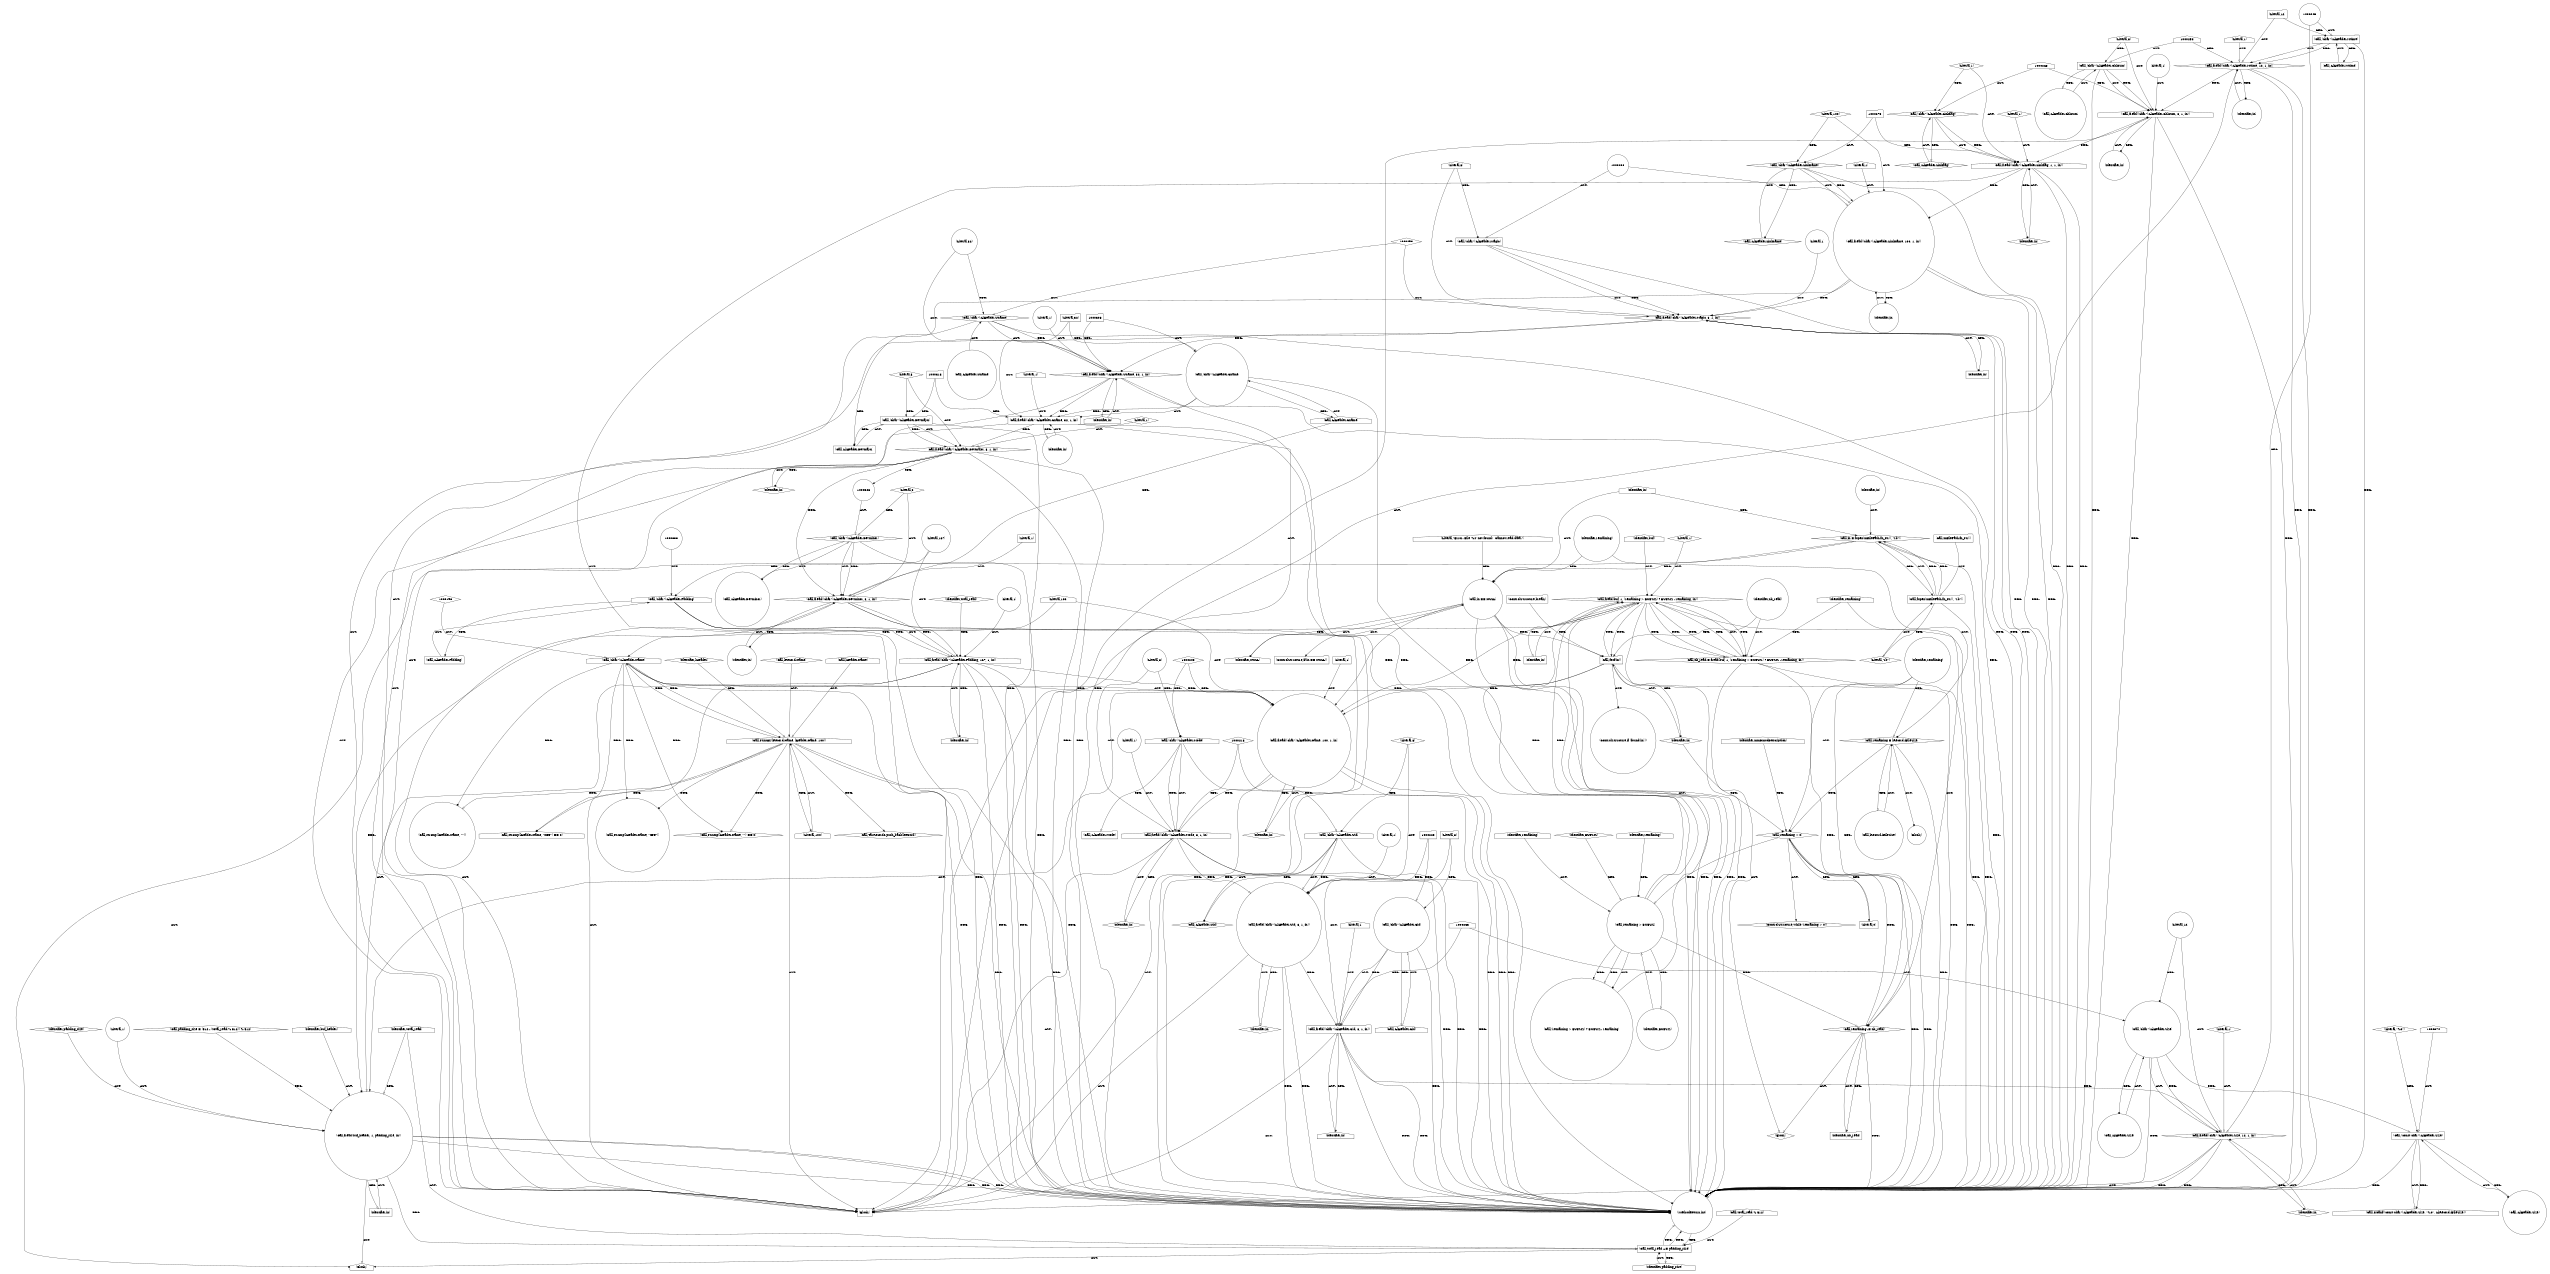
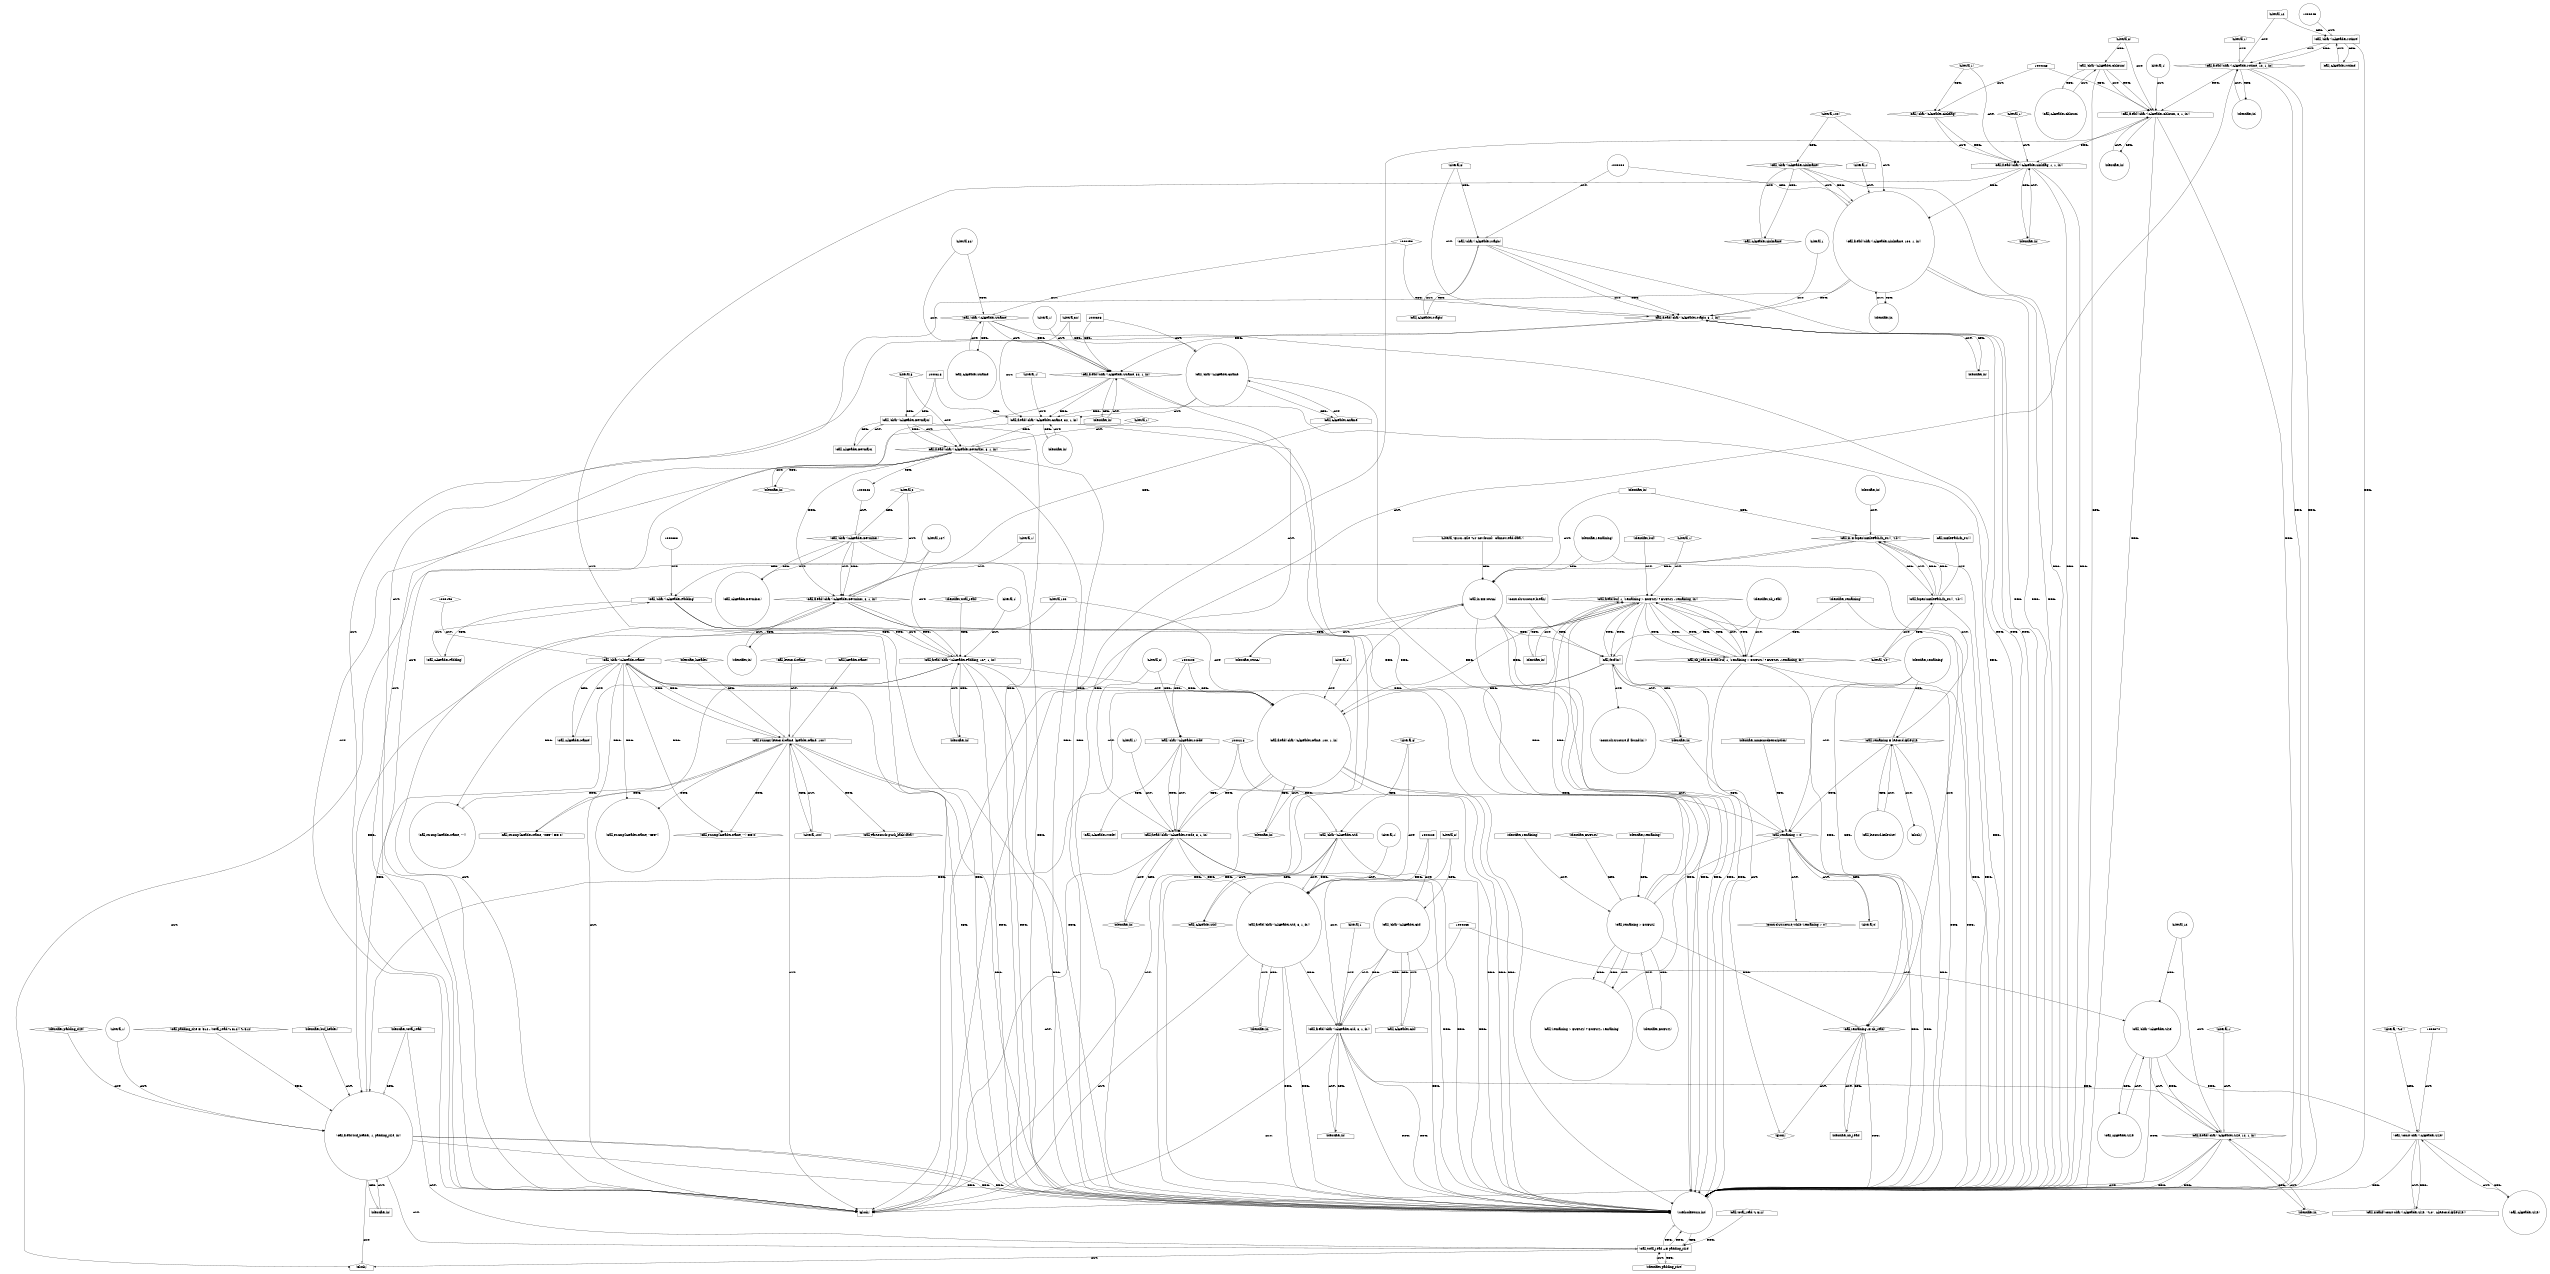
node "1000253": removed
node "1000273": removed
node "(Call,&lHeader.Linkflag)": removed
edge "1000293" -> "(Call,fread((char*)&lHeader.Magic, 8, 1, in))": label "AST: " -> "CFG: "
node "(Call,&lHeader.Magic)": added
edge "(Call,(char*)&lHeader.Uname)" -> "(Call,&lHeader.Devmajor)": now "(Call,(char*)&lHeader.Uname)" -> "(Call,&lHeader.Uname)"
edge "(Call,fread((char*)&lHeader.Uname, 32, 1, in))" -> "(Call,fread((char*)&lHeader.Gname, 32, 1, in))": arrowhead normal -> dot
edge "(Call,(char*)&lHeader.Chksum)" -> "(MethodReturn,int)": label "DDG: " -> "CFG: "
edge "1000243" -> "(Call,fread((char*)&lHeader.Size, 12, 1, in))": removed, label "CFG:"
edge "(Call,in == NULL)" -> "(Call,feof(in))": label "DDG: " -> "CFG: "
edge "(Call,in == NULL)" -> "(Call,fread((char*)&lHeader.Name, 100, 1, in))": arrowhead normal -> onormal
node "(ControlStructure,if(in == NULL))": removed
node "(Call,&lHeader.Name)": added
node "(Call,TarRecords.push_back(lRecord))": label "(Call,TarRecords.push_back(lRecord))" -> "(Call,TarRecords.push_back(data))"
edge "(Call,fread((char*)&lHeader.Padding, 167, 1, in))" -> "(Call,fread(buf_header, 1, padding_size, in))": label "AST: " -> "DDG: "
edge "(Call,feof(in))" -> "(Call,fread(buf_header, 1, padding_size, in))": label "AST: " -> "DDG: "
edge "1000223" -> "(Call,(char*)&lHeader.Gid)": label "DDG: " -> "AST: "
edge "(Literal,0)" -> "(Call,remaining > 0)": label "CFG: " -> "AST: "
edge "(Call,remaining -= nb_read)" -> "(Call,remaining > 0)": now "(Call,fread((char*)&lHeader.Name, 100, 1, in))" -> "(Call,remaining > 0)"
edge "(Call,(char*)&lHeader.Name)" -> "(MethodReturn,int)": label "DDG: " -> "CFG: "
edge "(Call,fread(buf_header, 1, padding_size, in))" -> "(Call,total_read += padding_size)": label "DDG: " -> "AST: "
edge "(Call,total_read % 512)" -> "(Call,total_read += padding_size)": label "AST: " -> "DDG: "
